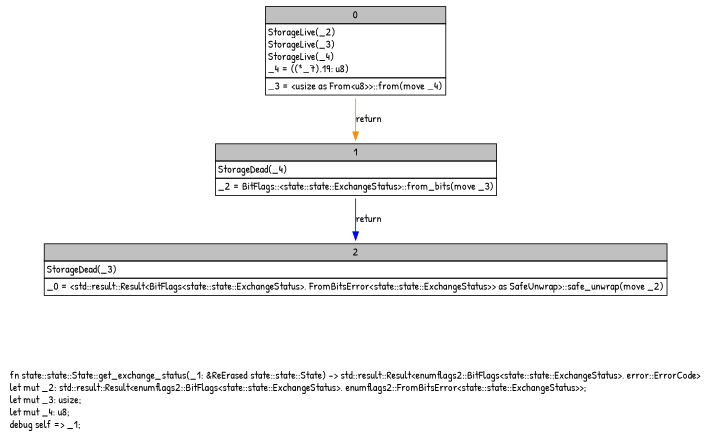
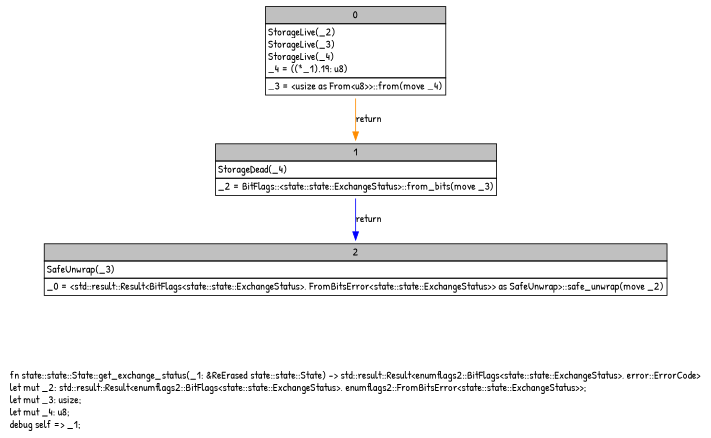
node "0": text "_4 = ((*_7).19: u8)" -> "_4 = ((*_1).19: u8)"
node "2": text "StorageDead(_3)" -> "SafeUnwrap(_3)"
